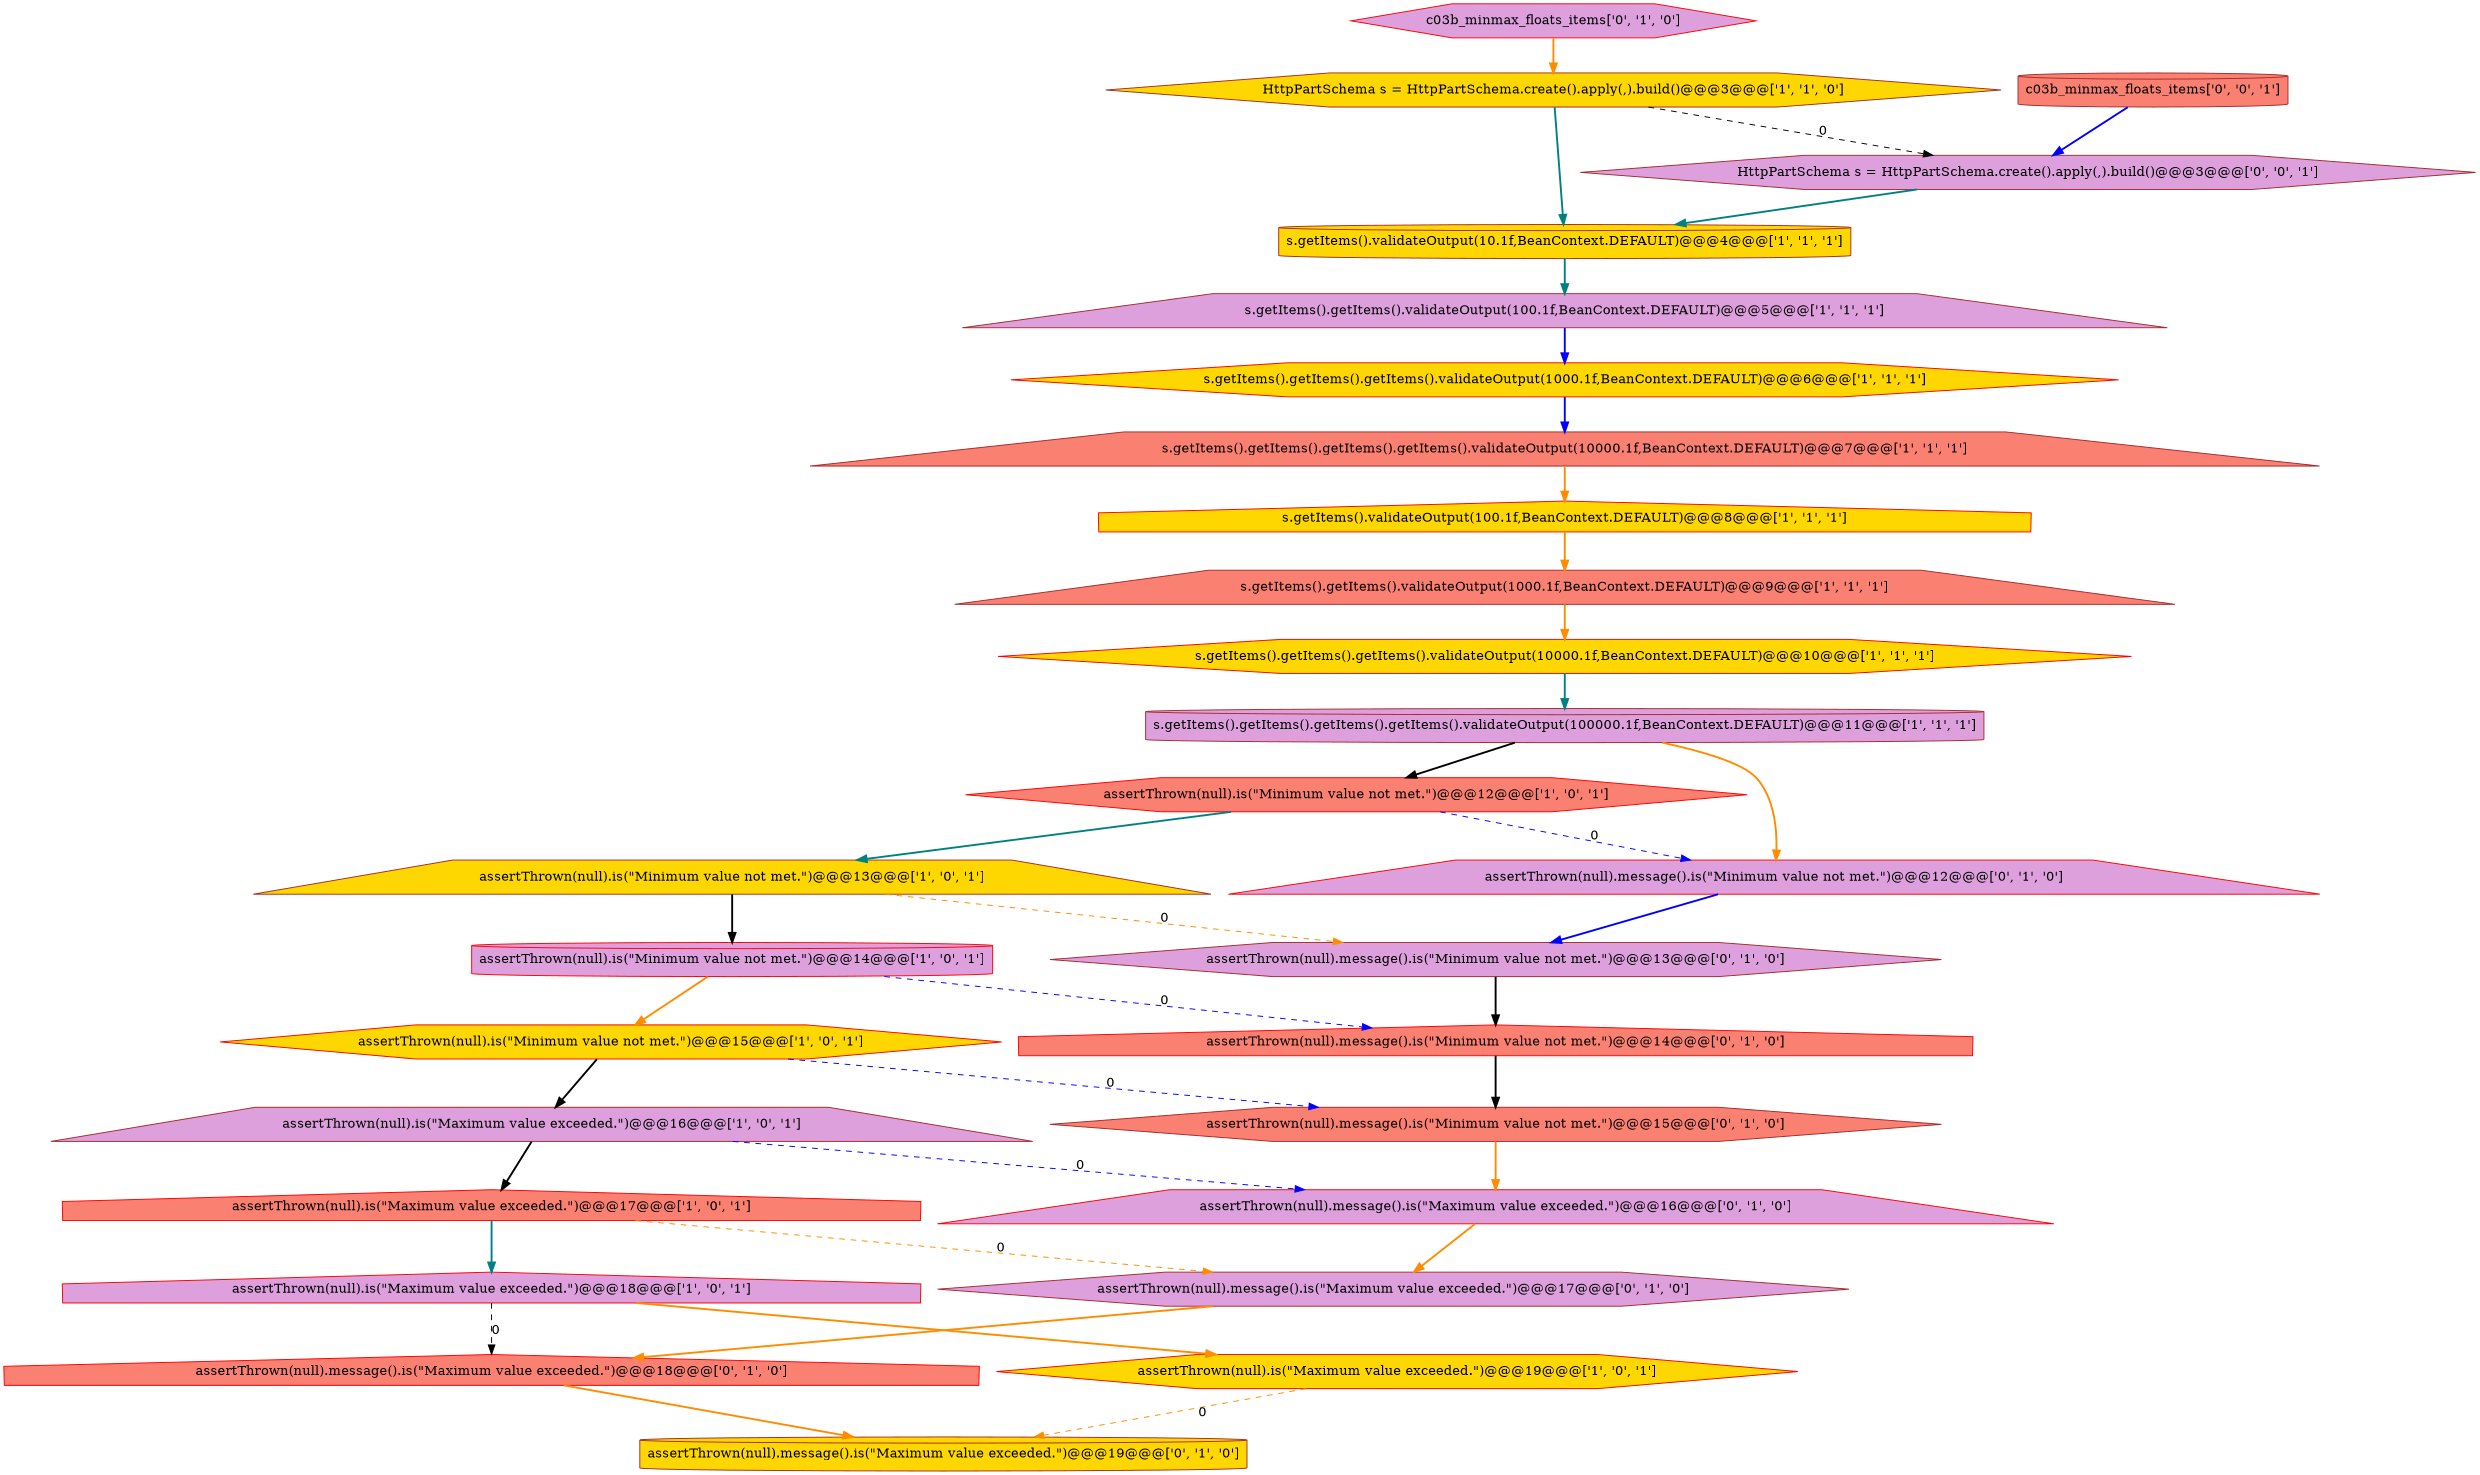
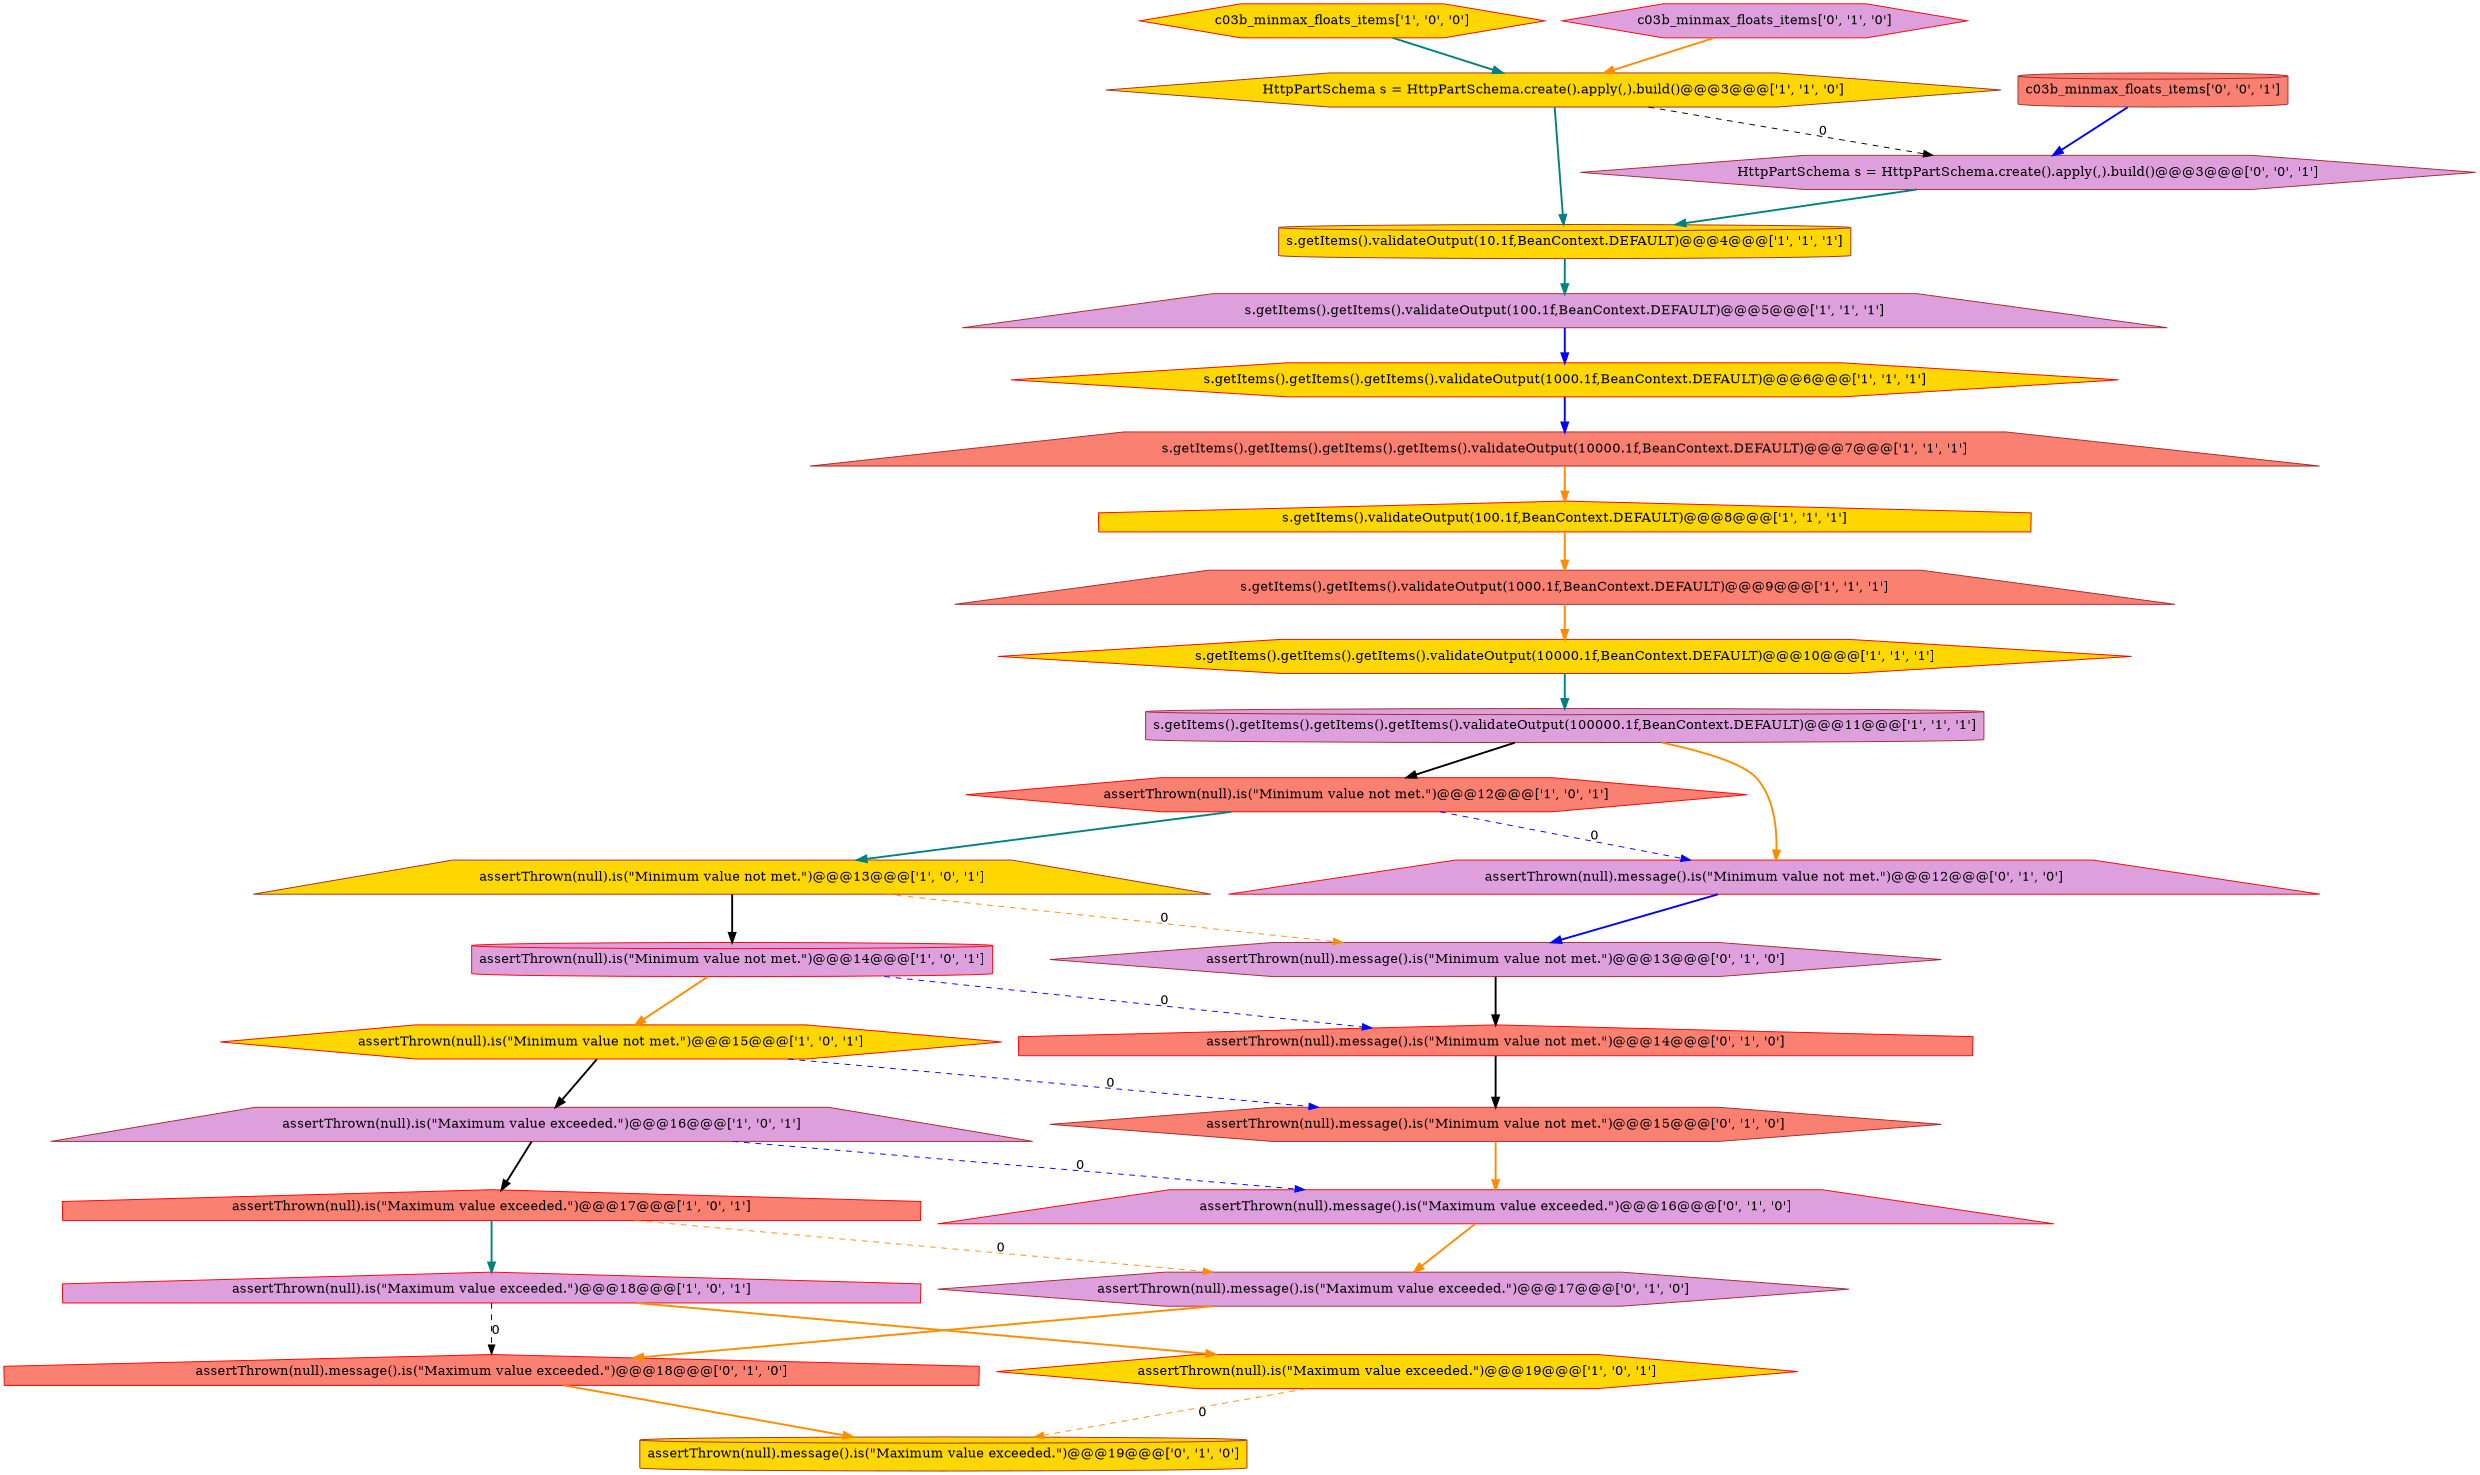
node "c03b_minmax_floats_items['1', '0', '0']": added
